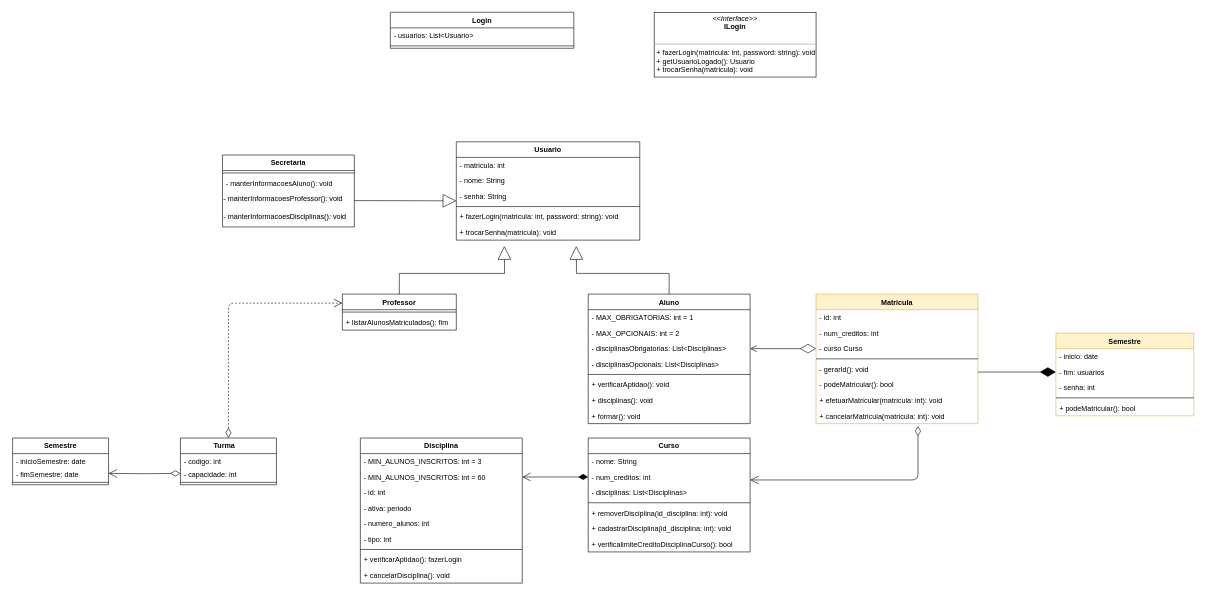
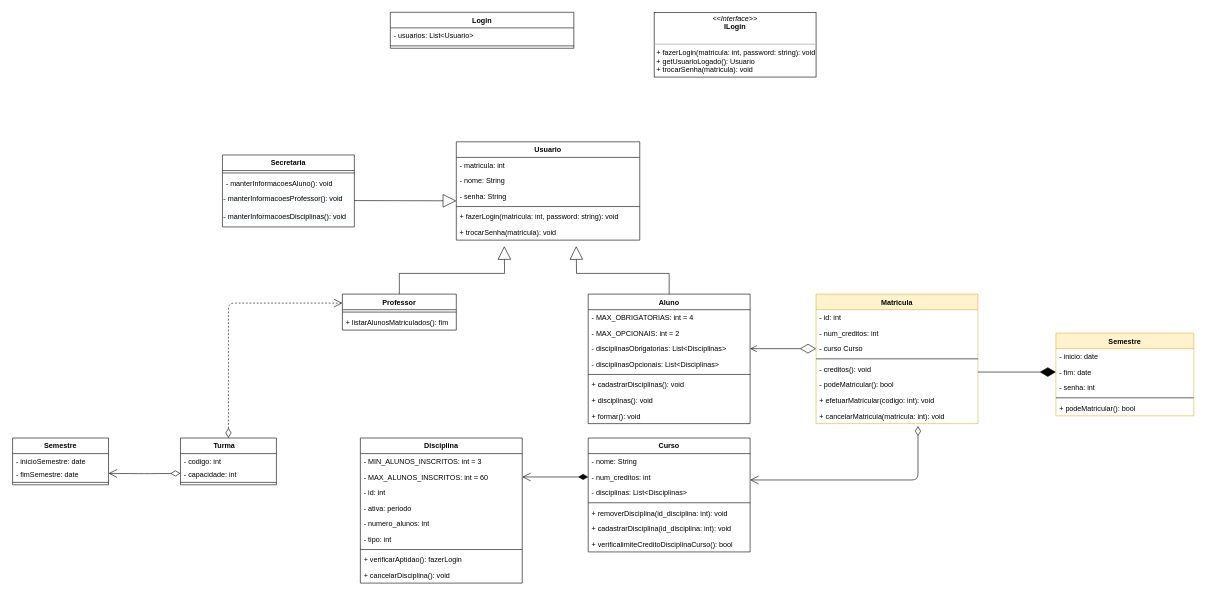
node "- MAX_OBRIGATORIAS: int = 1": label "- MAX_OBRIGATORIAS: int = 1" -> "- MAX_OBRIGATORIAS: int = 4"
node "- gerarId(): void": label "- gerarId(): void" -> "- creditos(): void"
node "- fim: usuarios": label "- fim: usuarios" -> "- fim: date"
node "+ verificarAptidao(): void": label "+ verificarAptidao(): void" -> "+ cadastrarDisciplinas(): void"
node "+ efetuarMatricular(matricula: int): void": label "+ efetuarMatricular(matricula: int): void" -> "+ efetuarMatricular(codigo: int): void"
node "- MIN_ALUNOS_INSCRITOS: int = 60": label "- MIN_ALUNOS_INSCRITOS: int = 60" -> "- MAX_ALUNOS_INSCRITOS: int = 60"
